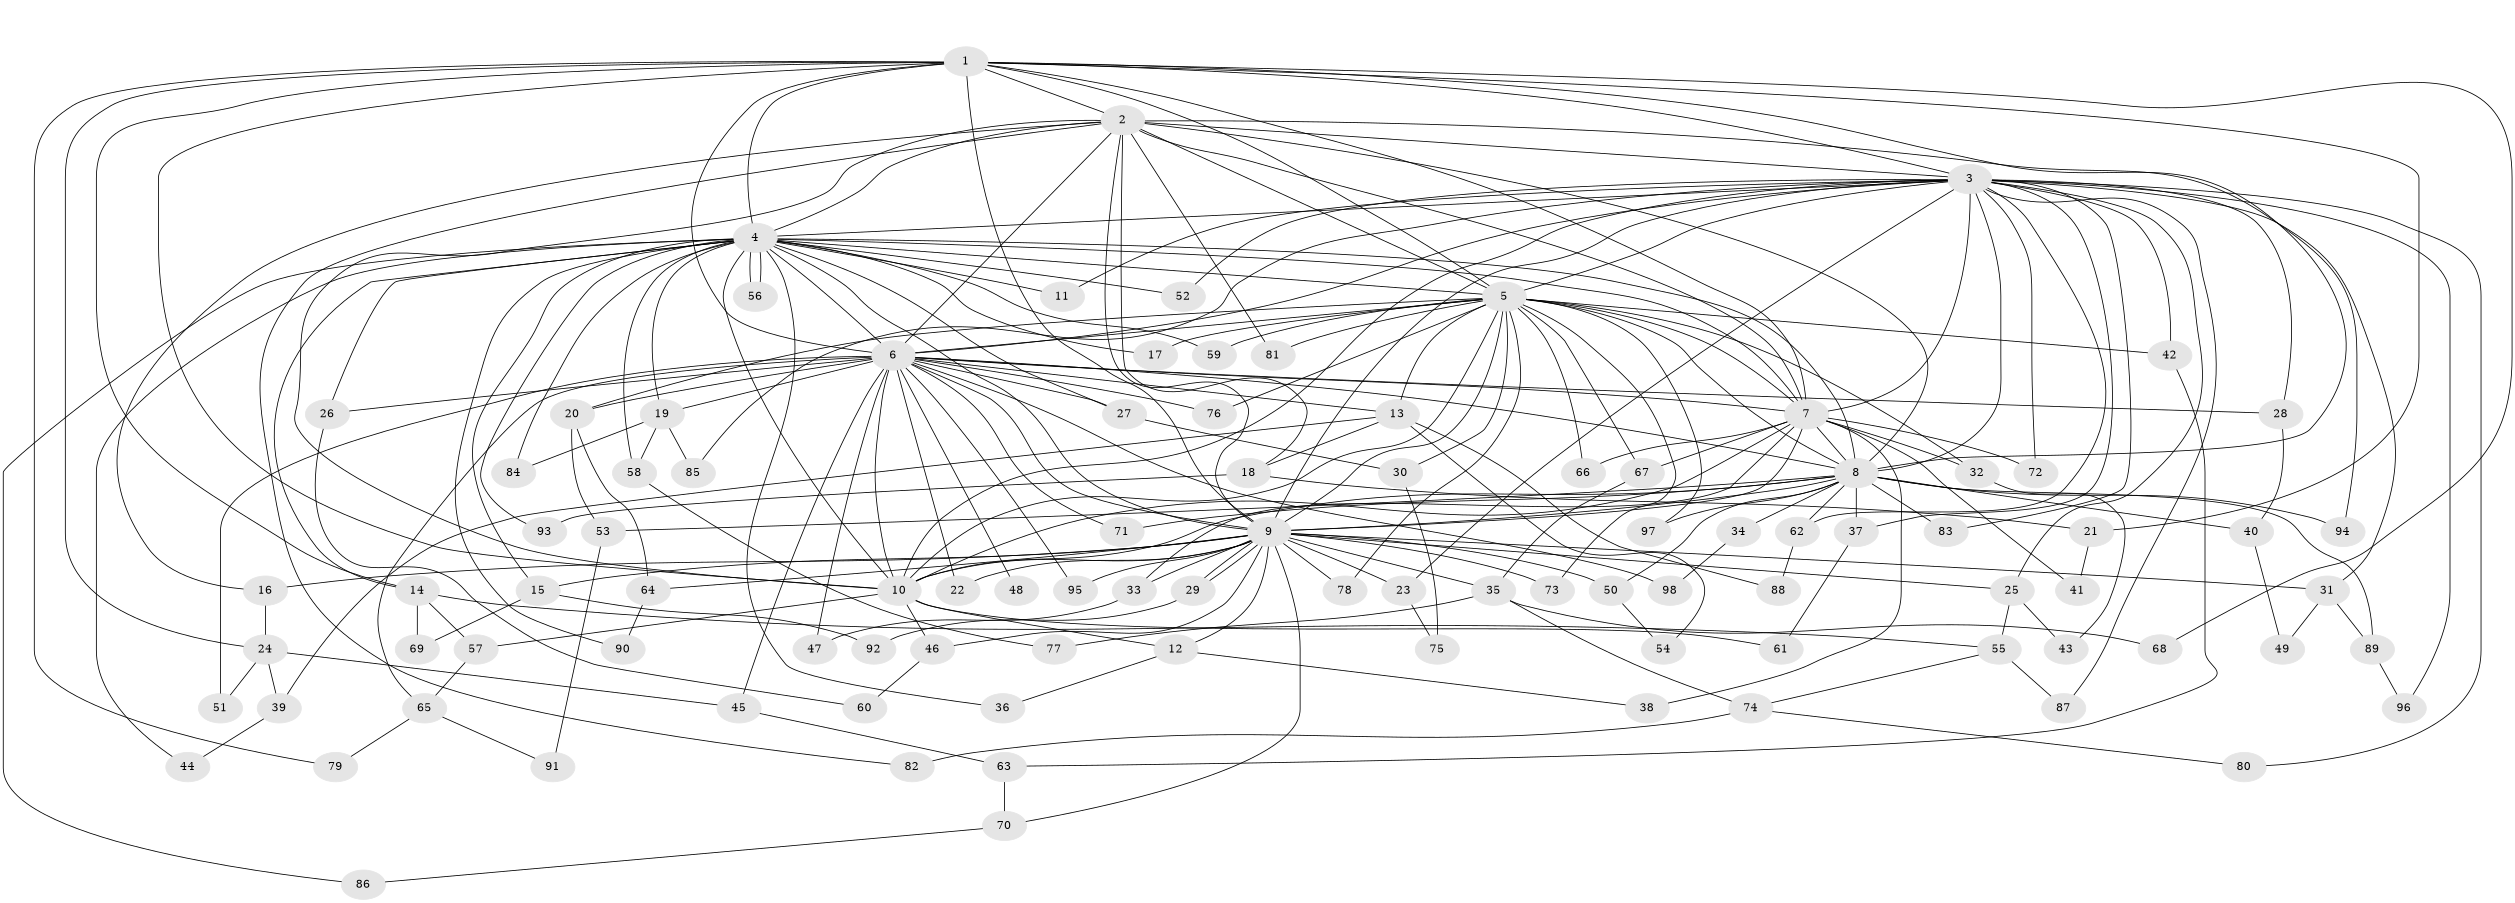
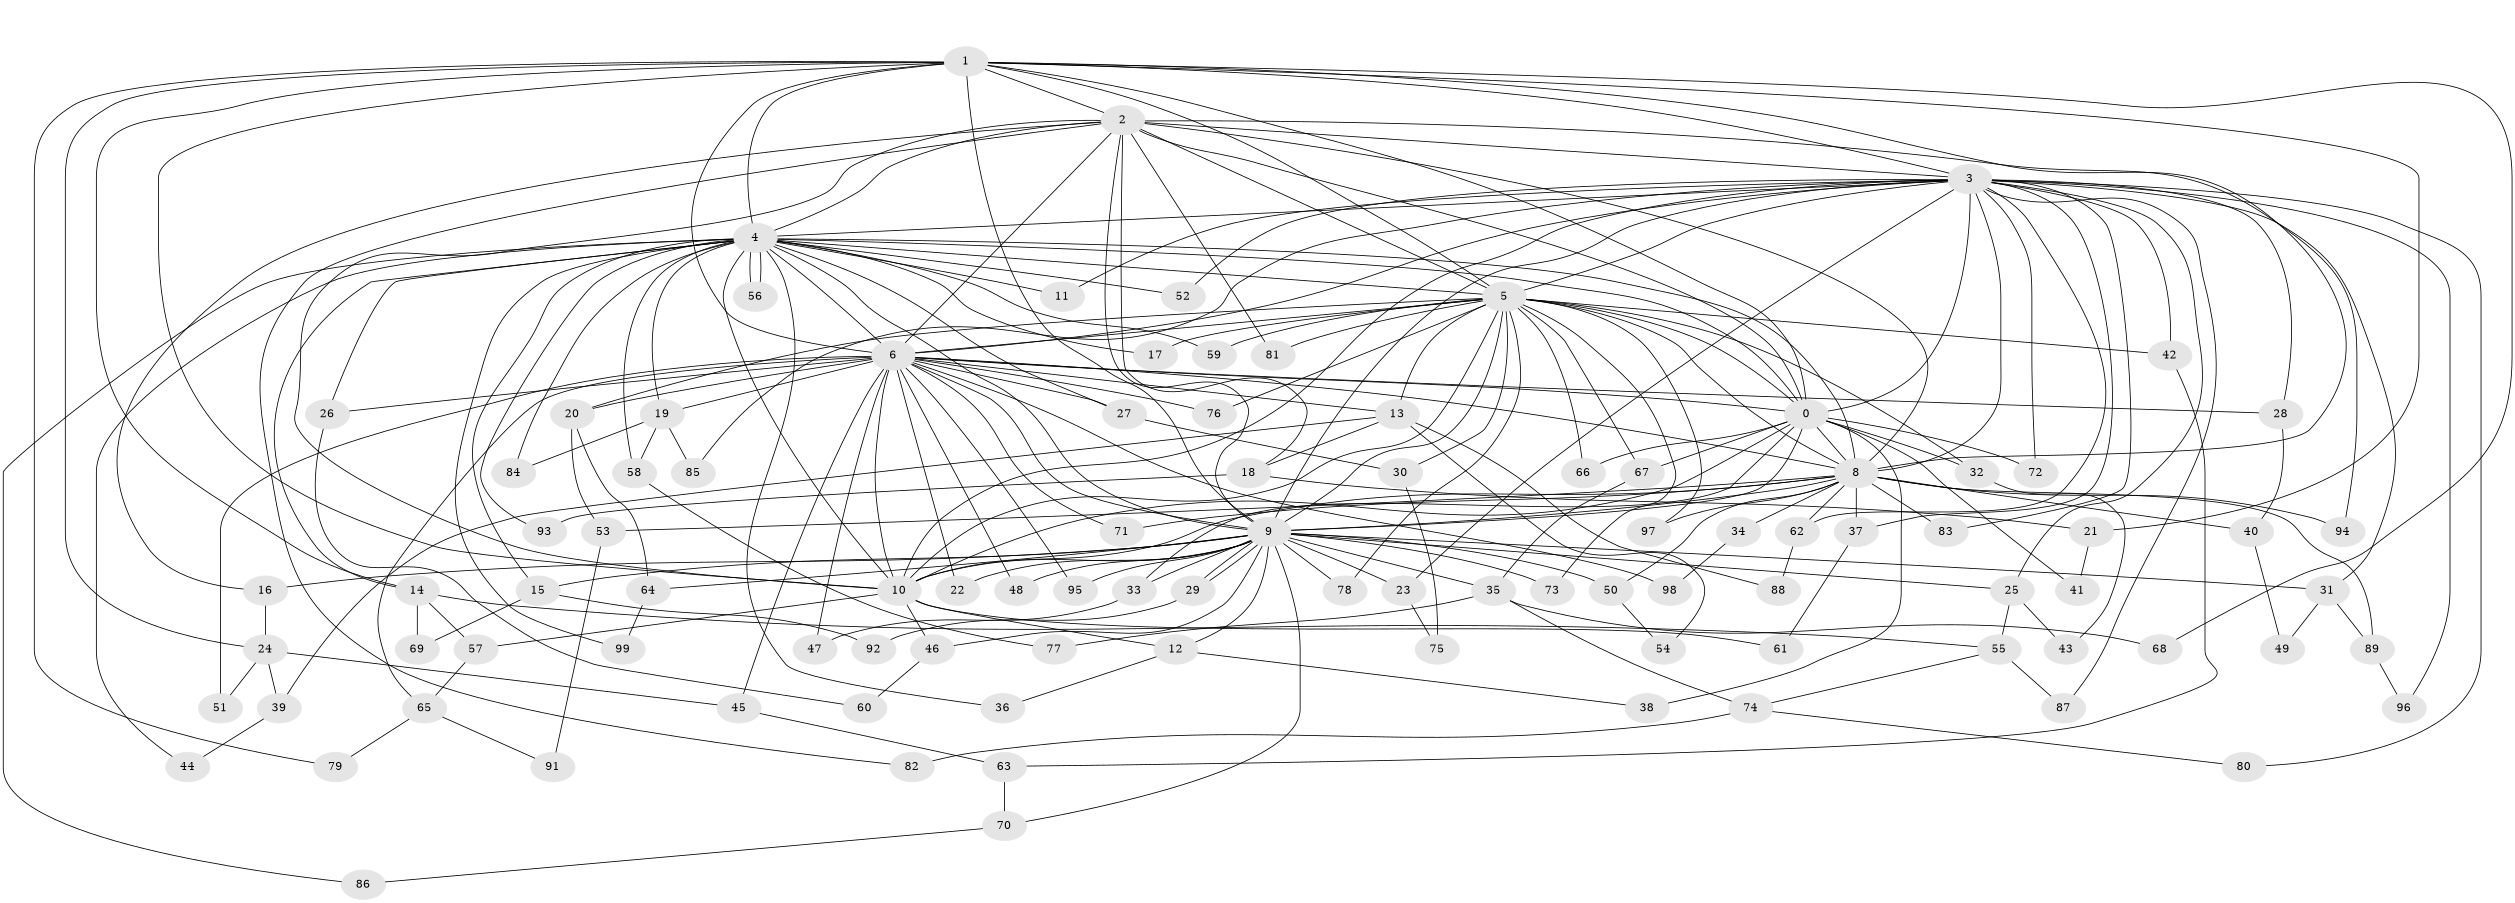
node "7": label "7" -> "0"
edge "9" -- "48": added
node "90": label "90" -> "99"
